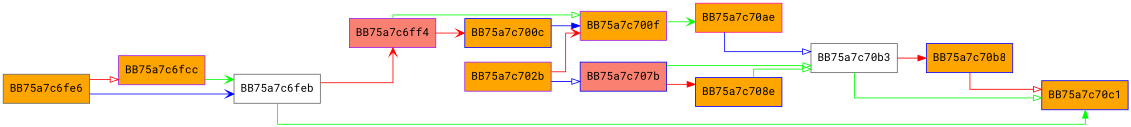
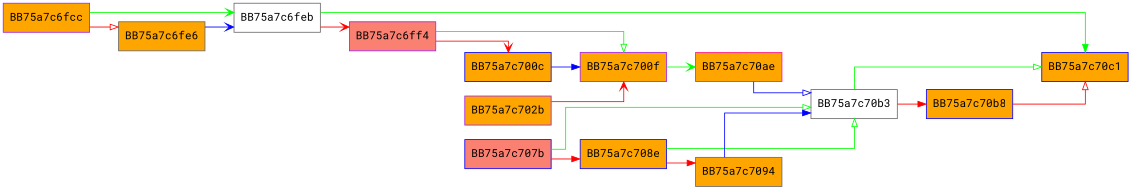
edge "BB75a7c6fe6" -> "BB75a7c6fcc": reversed
edge "BB75a7c702b" -> "BB75a7c707b": removed
node "BB75a7c7094": added
